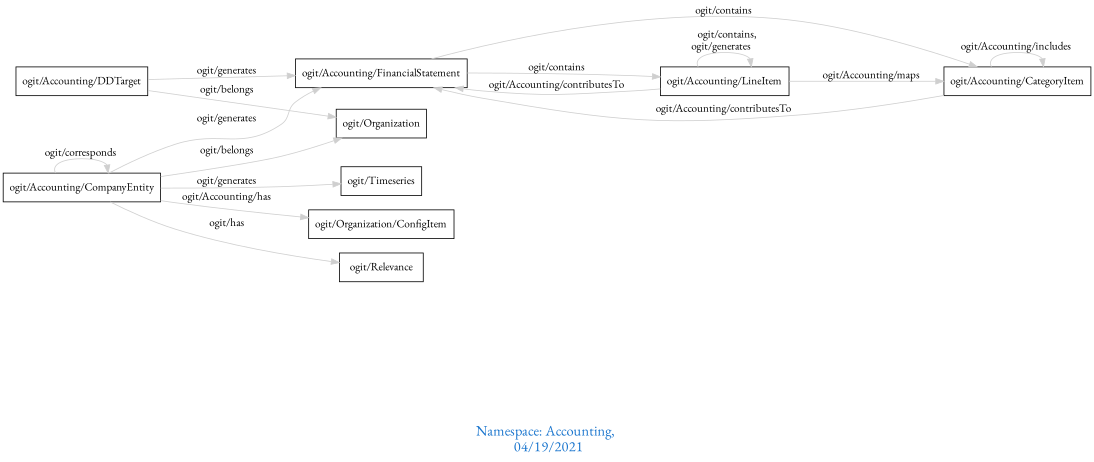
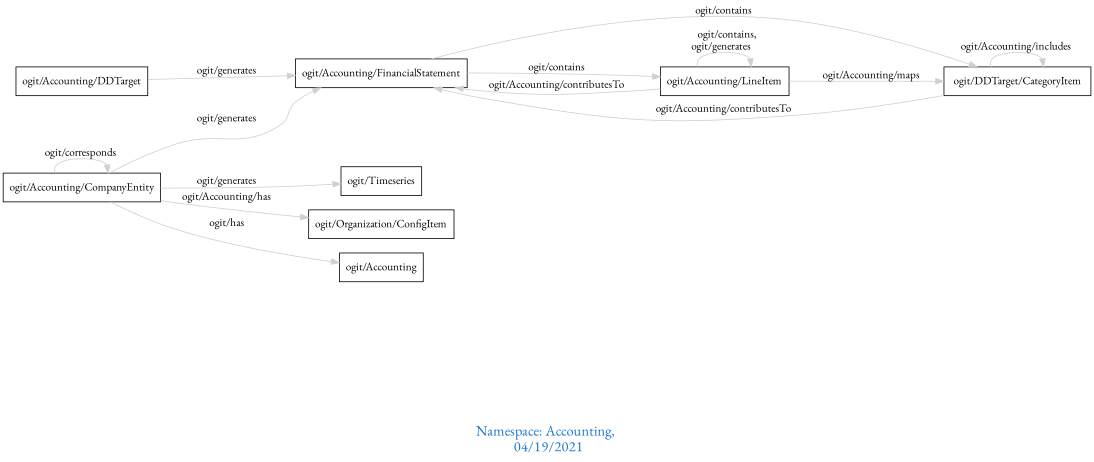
node "ogit/Accounting/CategoryItem": label "ogit/Accounting/CategoryItem" -> "ogit/DDTarget/CategoryItem"
node "ogit/Organization": removed
node "ogit/Relevance": label "ogit/Relevance" -> "ogit/Accounting"
